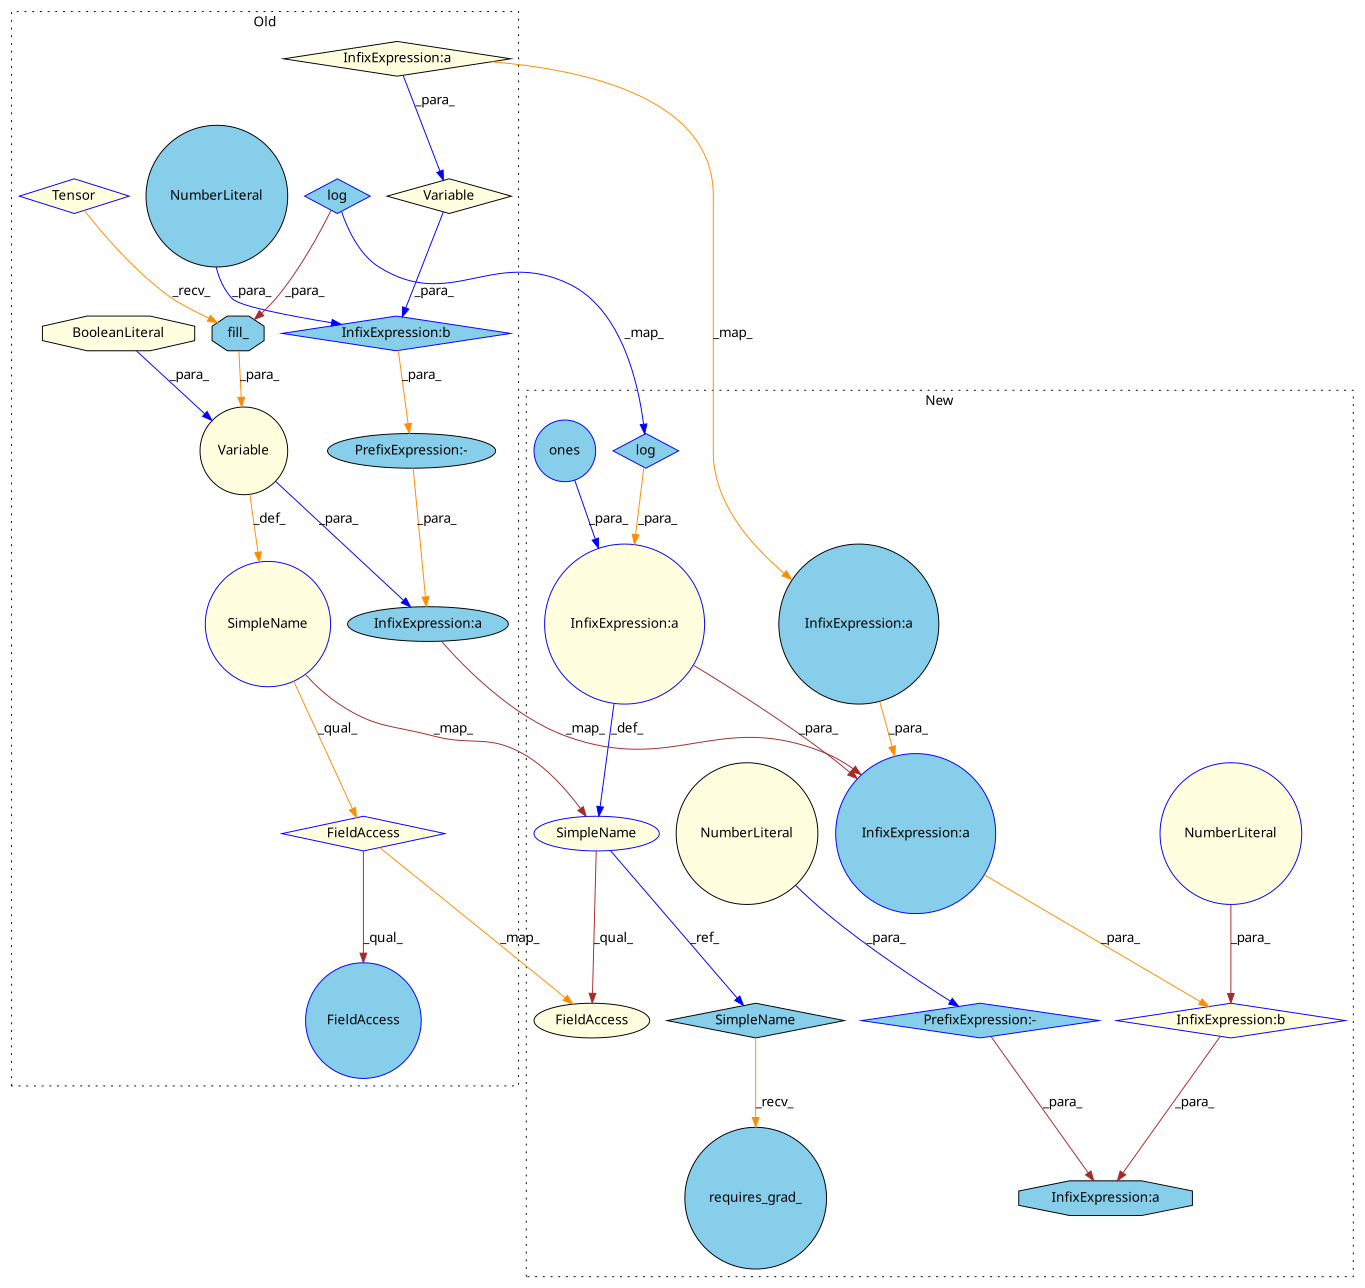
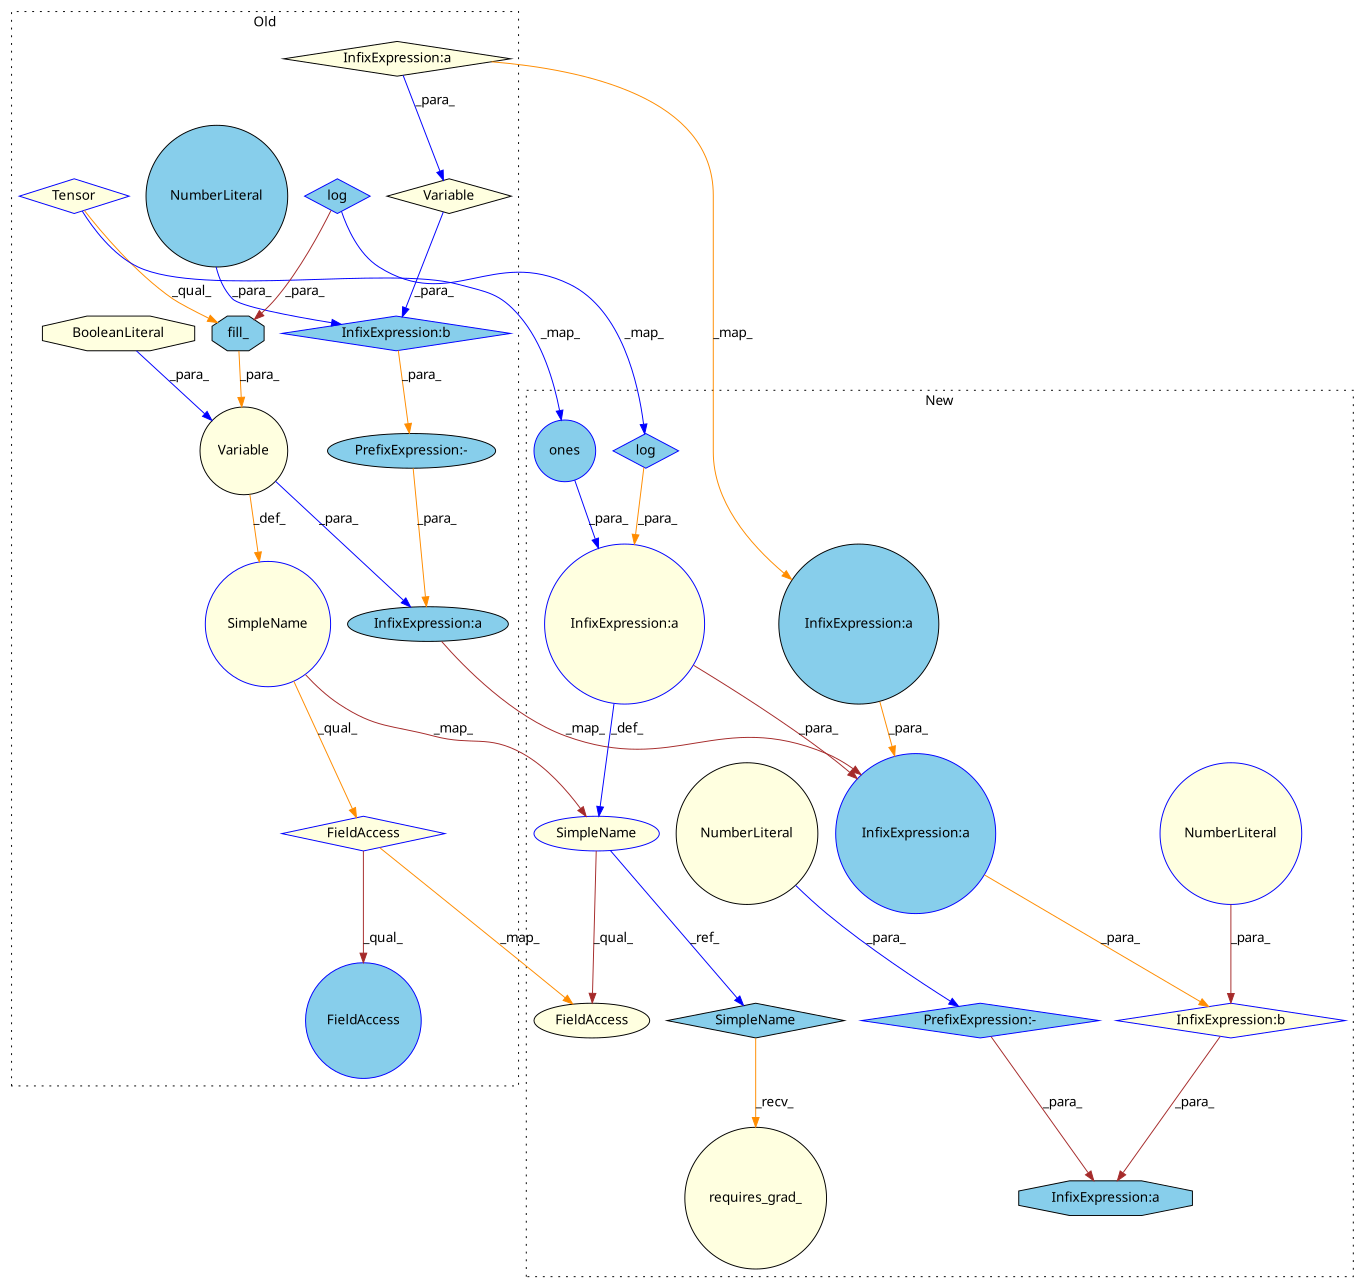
edge "Tensor" -> "ones": added, label "_map_"
edge "Tensor" -> "fill_": label "_recv_" -> "_qual_"
node "requires_grad_": fillcolor skyblue -> lightyellow
